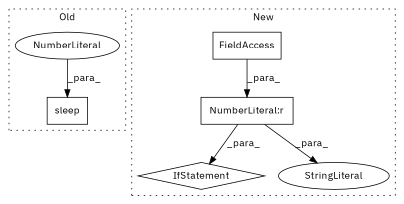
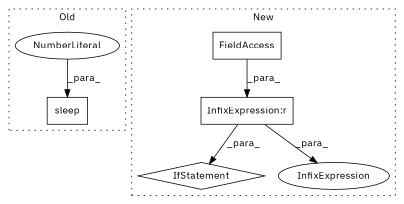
node "NumberLiteral:r": label "NumberLiteral:r" -> "InfixExpression:r"
node "StringLiteral": label "StringLiteral" -> "InfixExpression"
